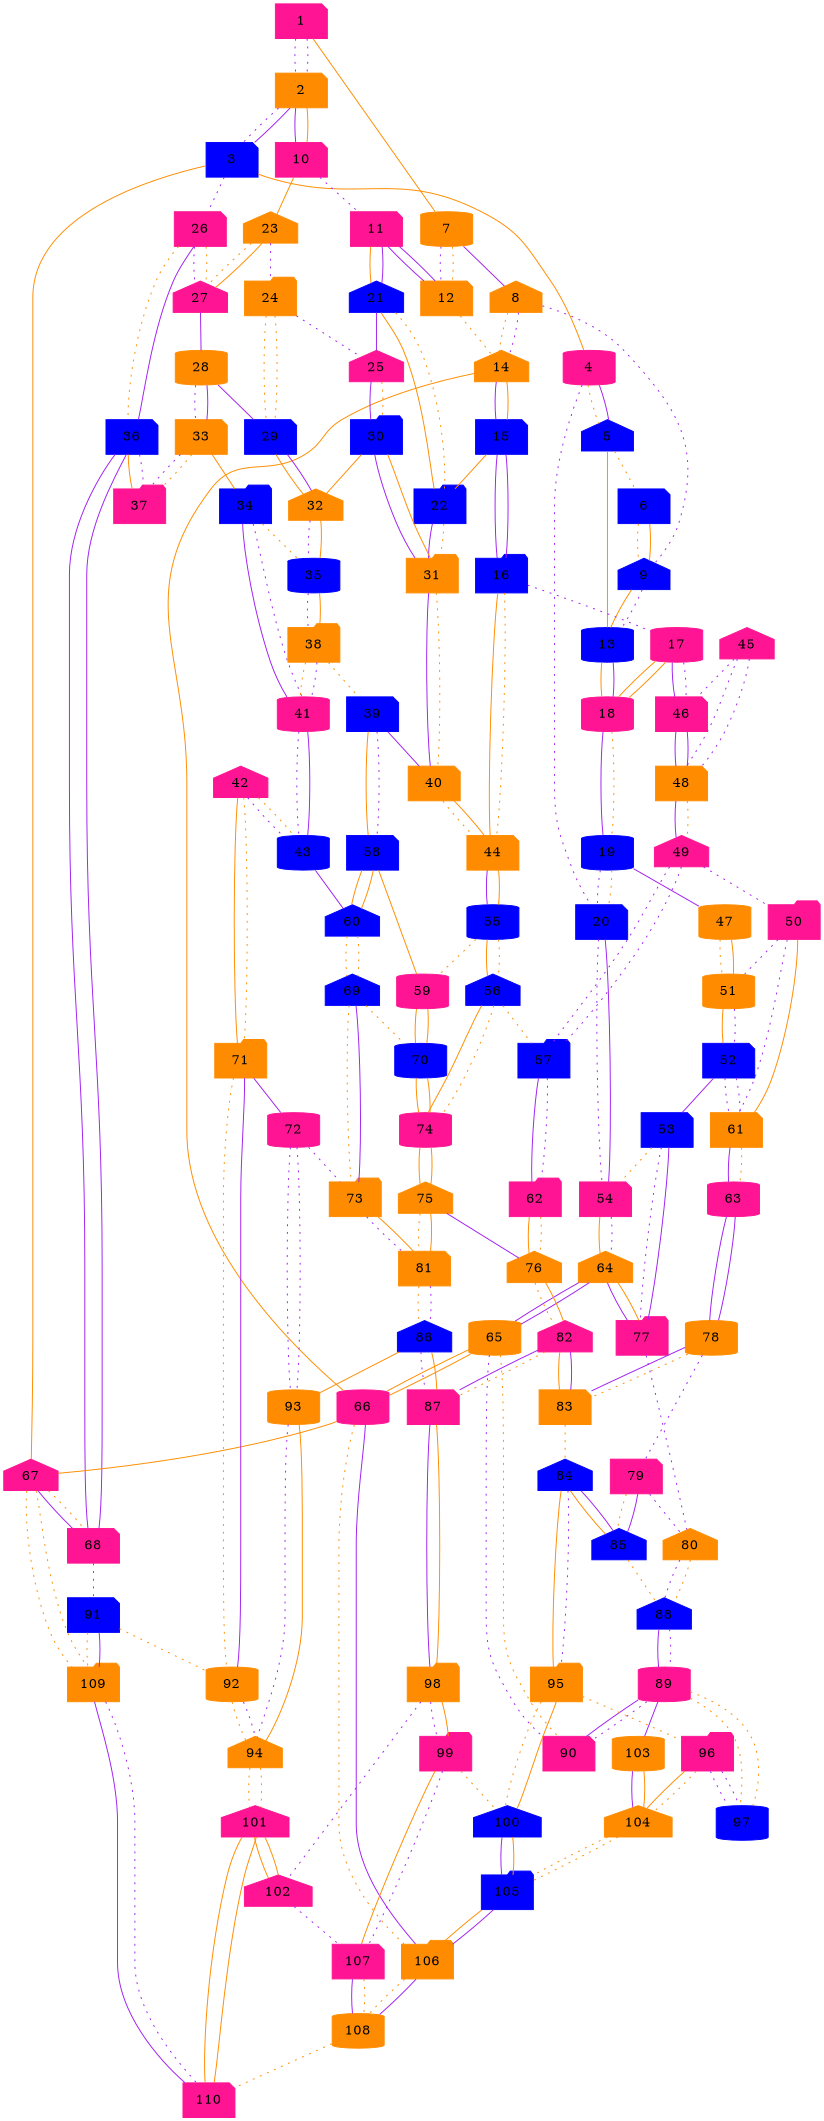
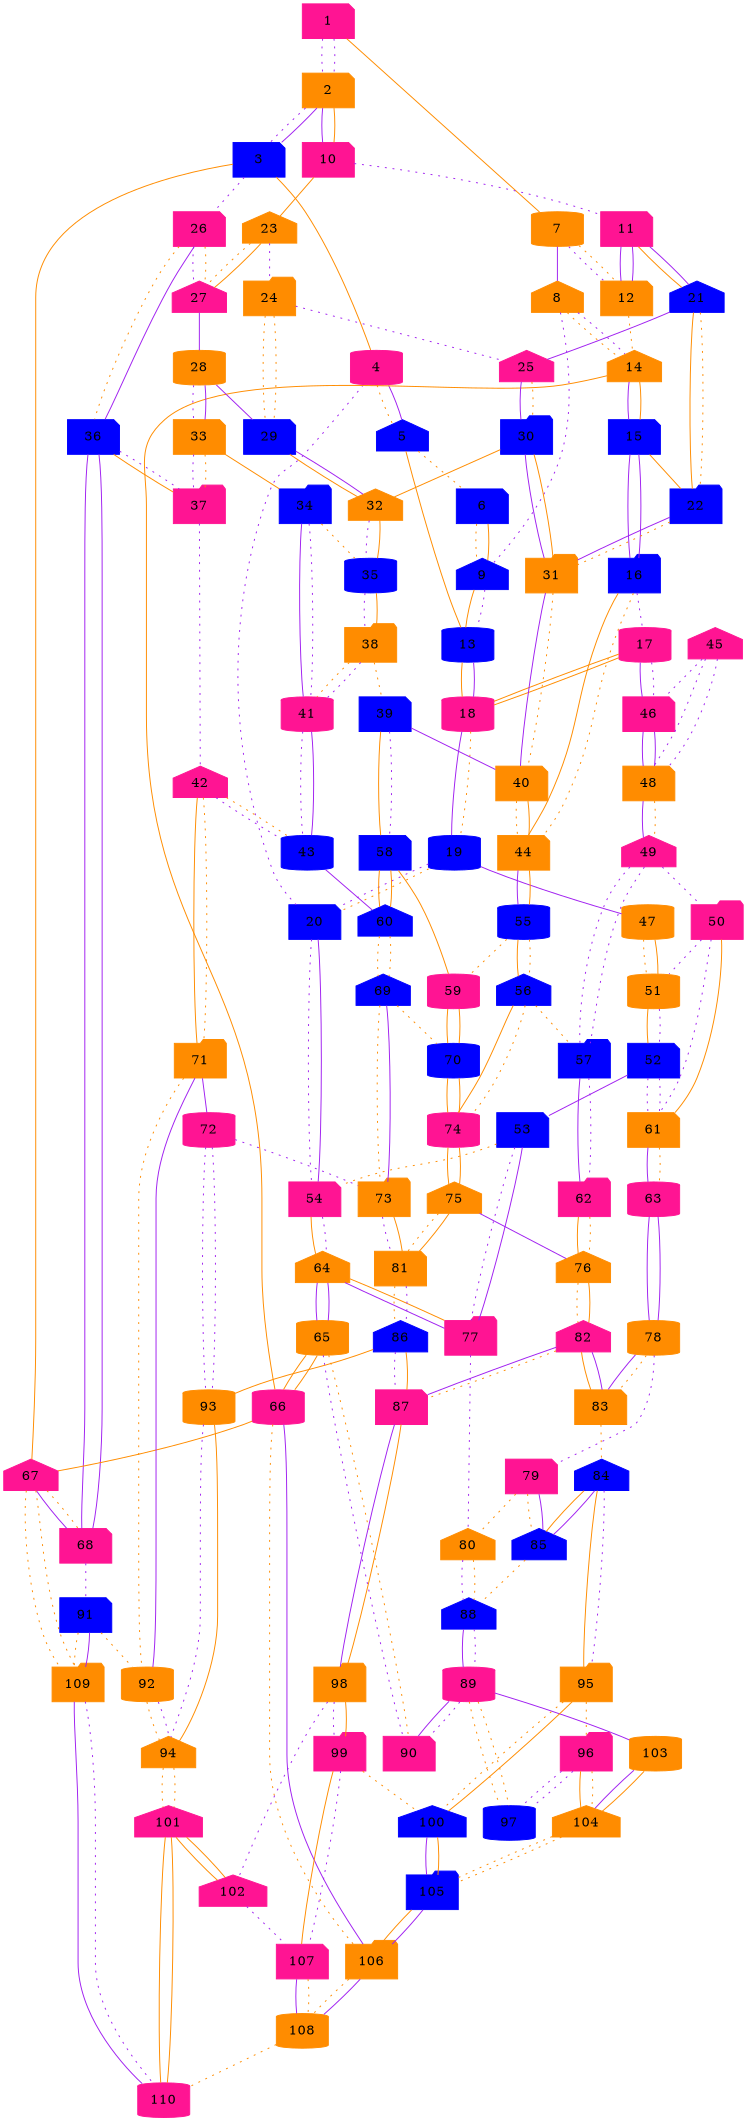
edge "37" -- "42": added
edge "79" -- "80": color purple -> darkorange
node "110": shape note -> cylinder
